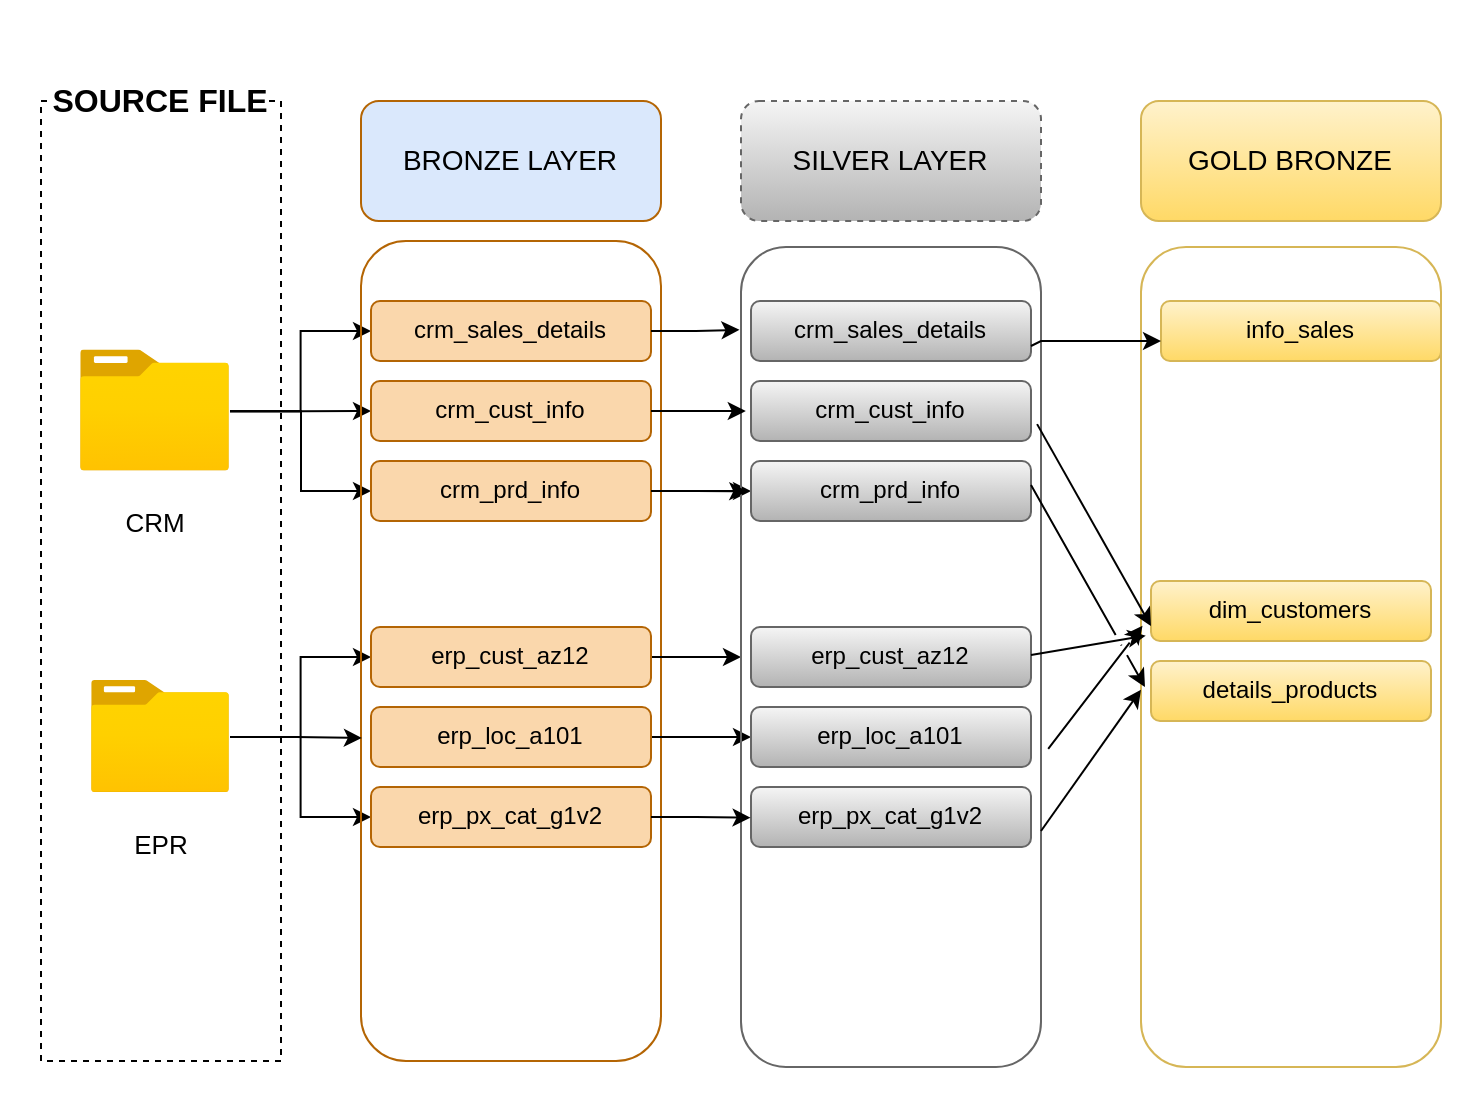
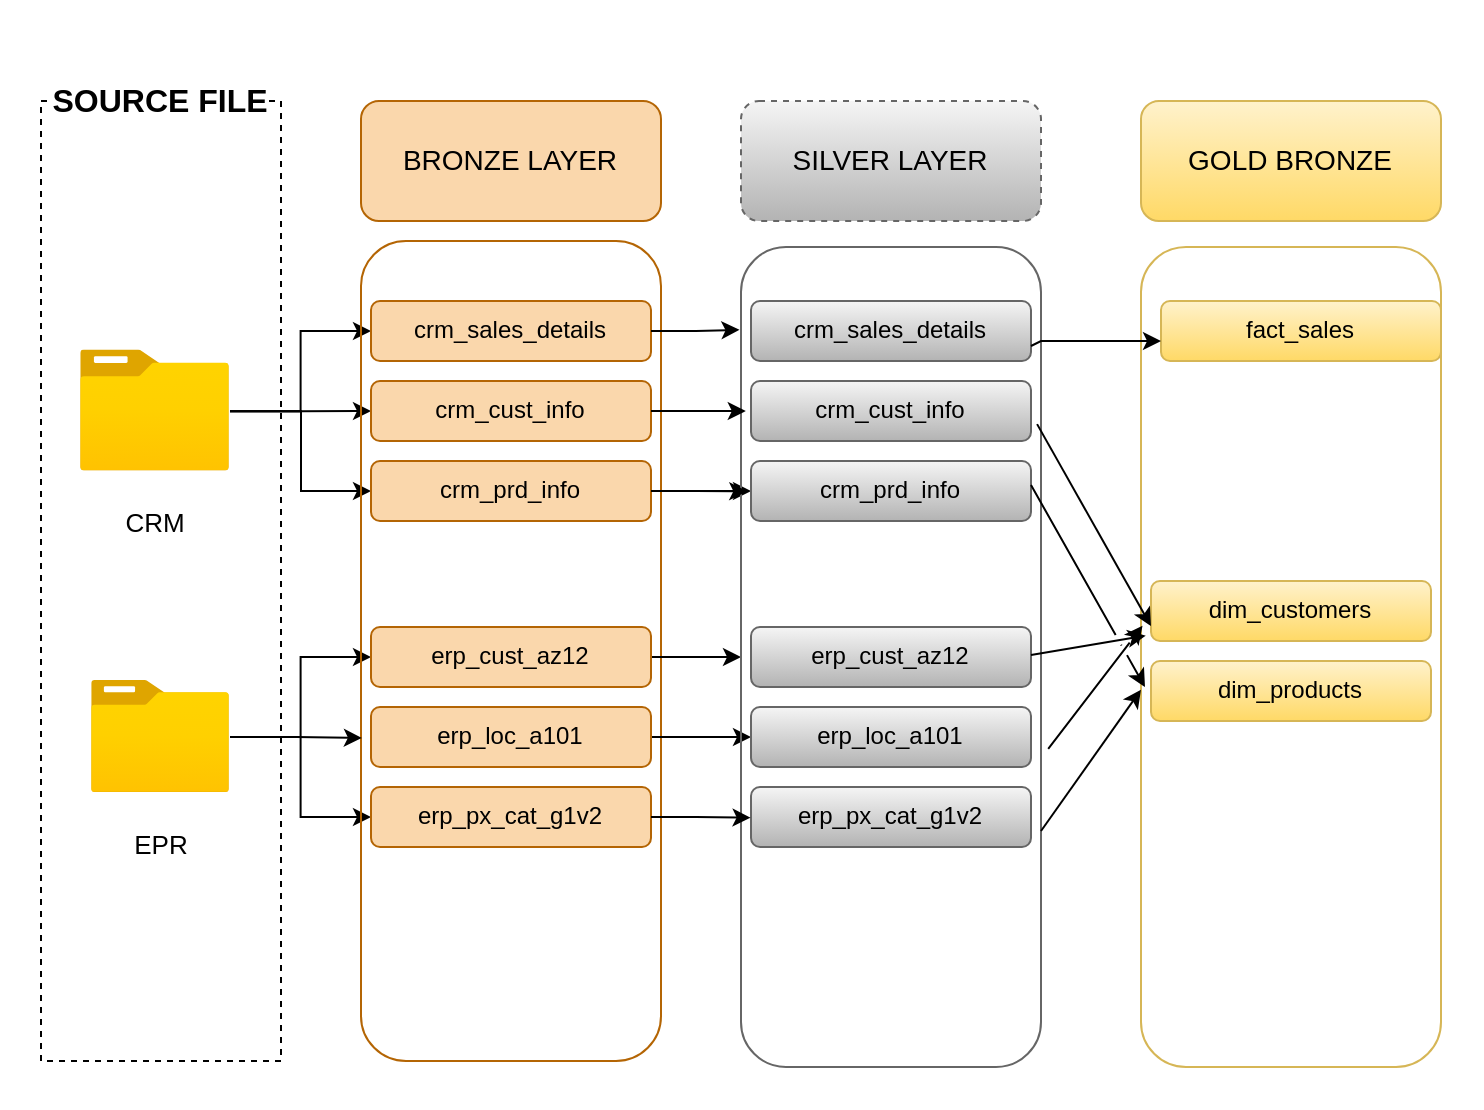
node "BRONZE LAYER": fillcolor #dae8fc -> #fad7ac
node "info_sales": label "info_sales" -> "fact_sales"
node "details_products": label "details_products" -> "dim_products"
